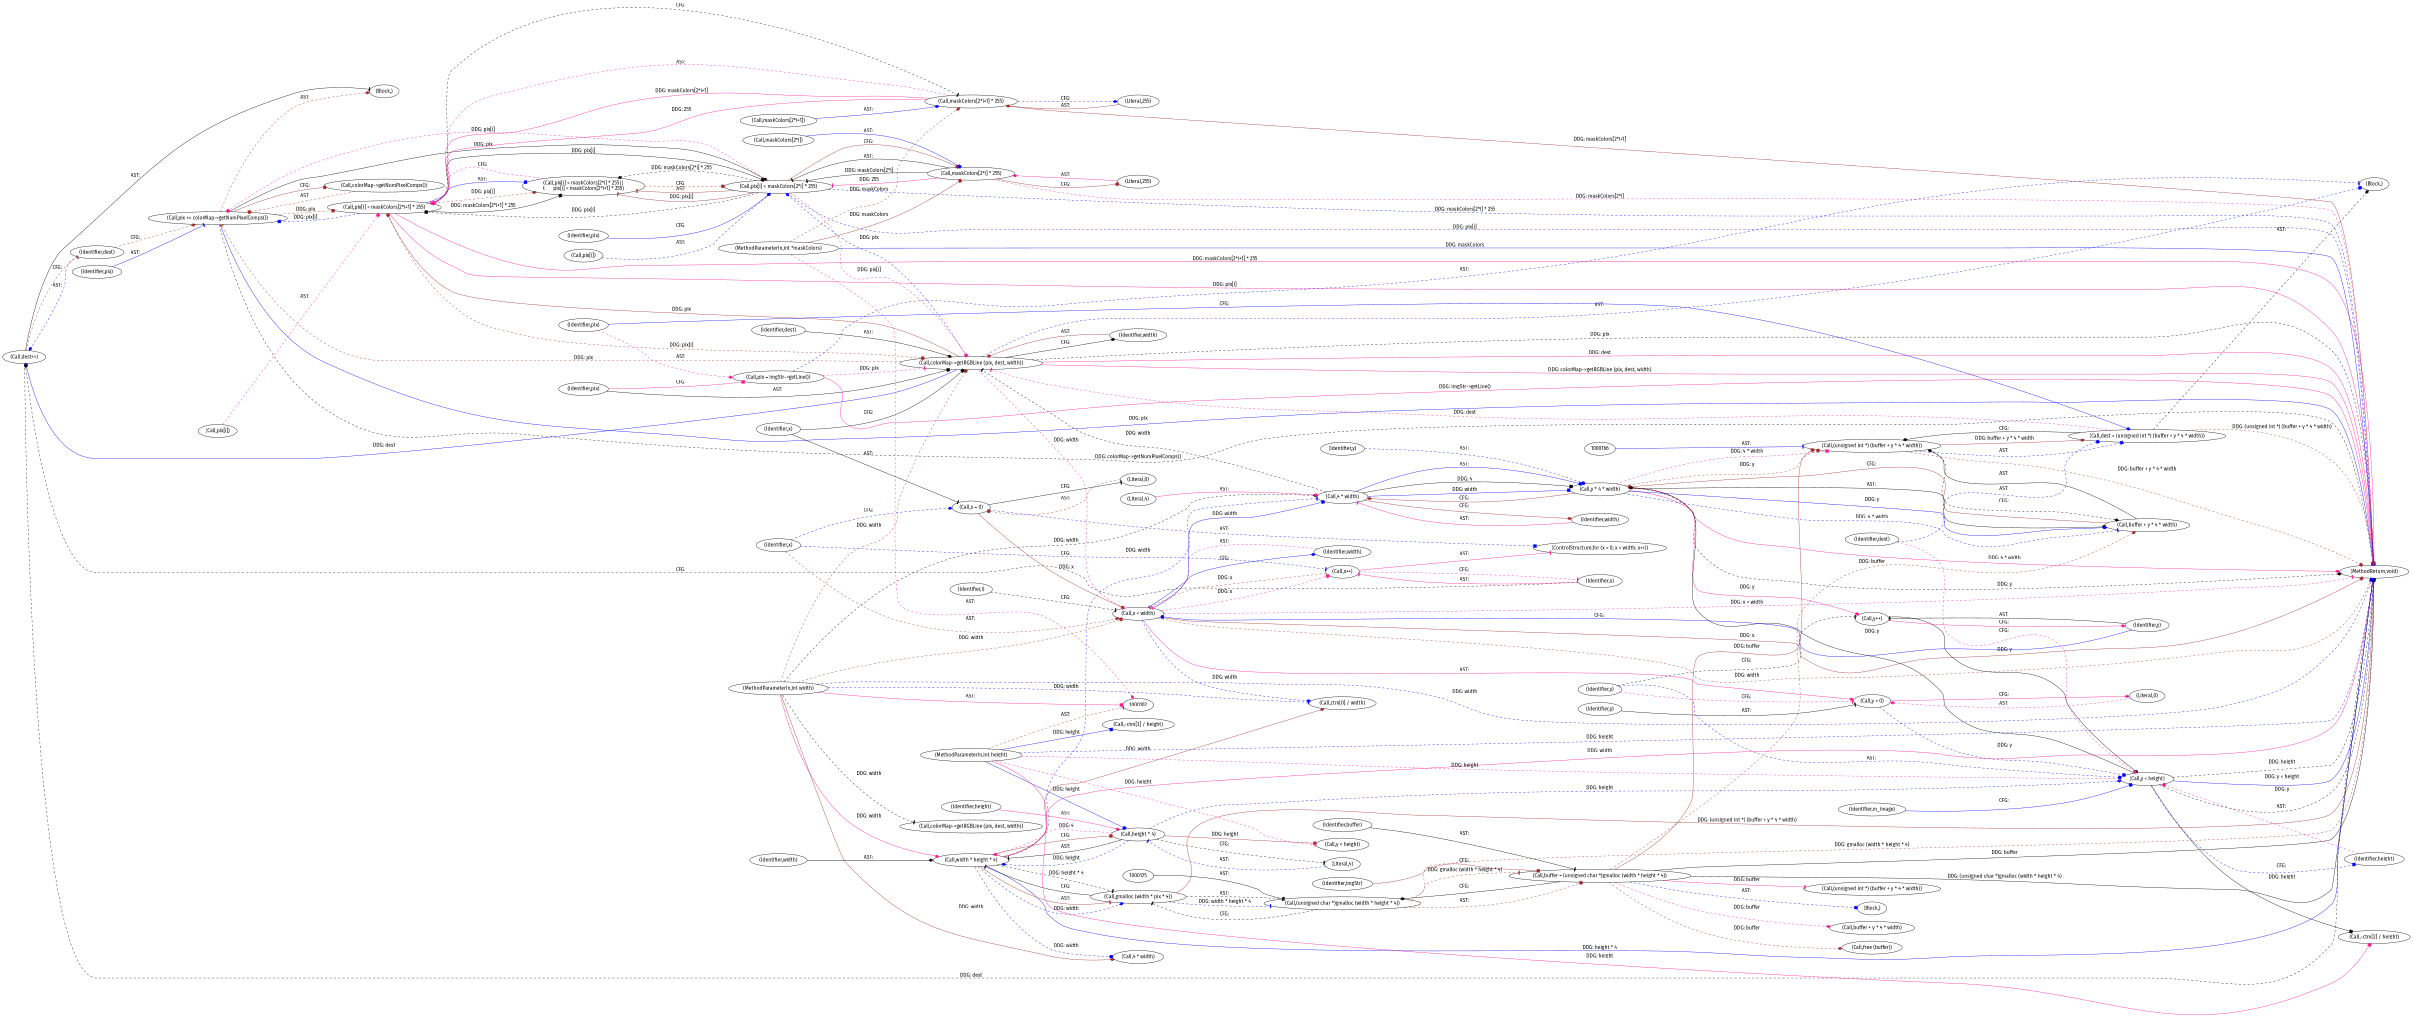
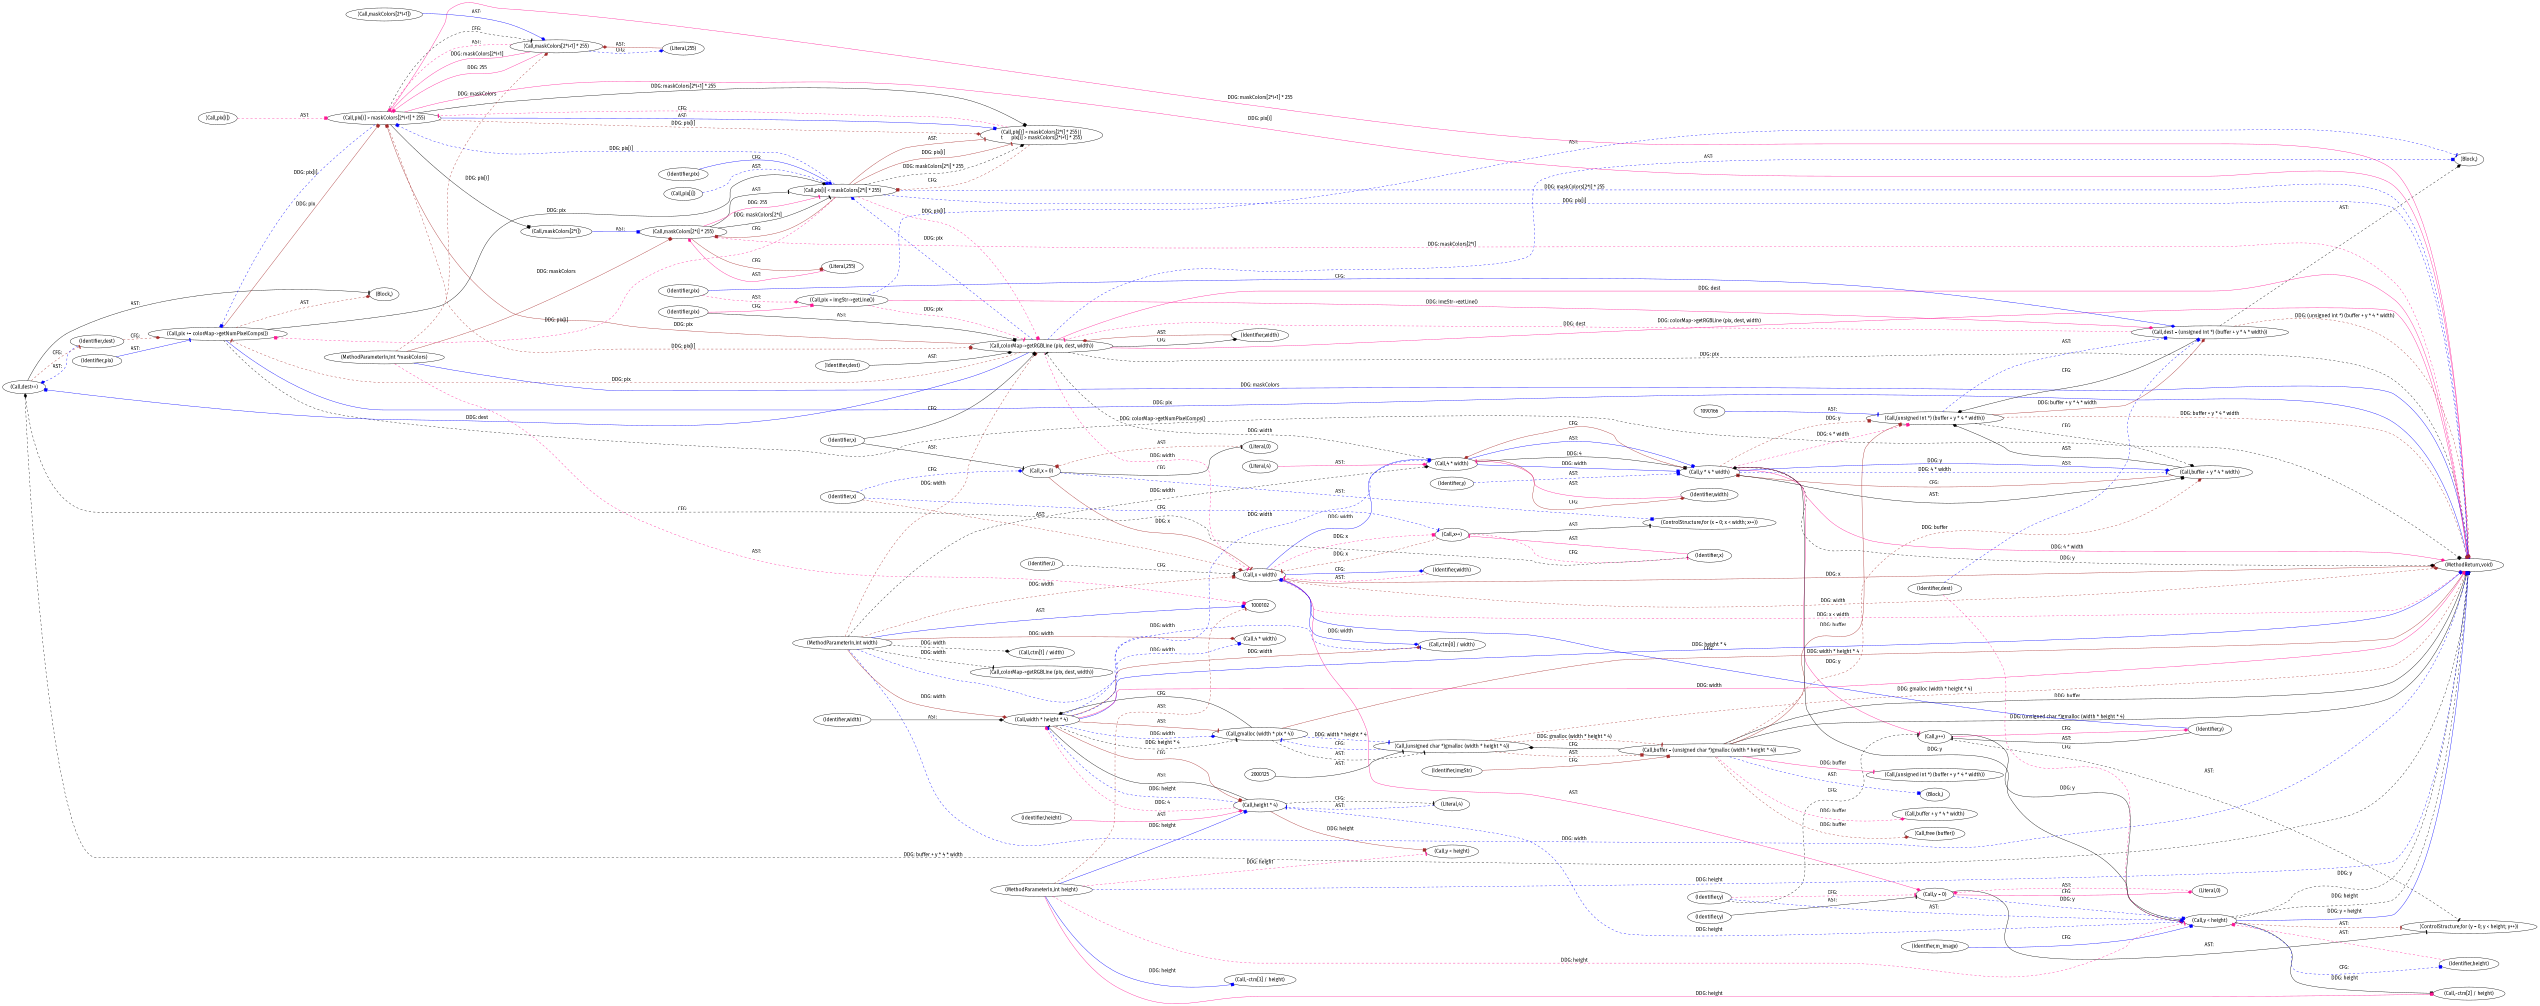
edge "(Call,pix[i] > maskColors[2*i+1] * 255)" -> "(Call,pix[i] < maskColors[2*i] * 255)": now "(Call,pix[i] > maskColors[2*i+1] * 255)" -> "(Call,maskColors[2*i])"
edge "(Call,maskColors[2*i+1] * 255)" -> "(MethodReturn,void)": removed, label "DDG: maskColors[2*i+1]"
node "(Call,colorMap->getNumPixelComps())": removed
edge "(Call,pix += colorMap->getNumPixelComps())" -> "(Call,pix[i] > maskColors[2*i+1] * 255)": style dashed -> solid
edge "(Call,pix[i] < maskColors[2*i] * 255)" -> "(Call,pix[i] > maskColors[2*i+1] * 255)": color black -> blue
edge "(Call,pix = imgStr->getLine())" -> "(MethodReturn,void)": now "(Call,pix = imgStr->getLine())" -> "(Call,dest = (unsigned int *) (buffer + y * 4 * width))"
node "1000166": label "1000166" -> "1090166"
edge "(MethodParameterIn,int *maskColors)" -> "1000102": arrowhead diamond -> box
edge "(Call,x++)" -> "(ControlStructure,for (x = 0; x < width; x++))": color deeppink -> black
edge "(Call,x = 0)" -> "(Call,x < width)": arrowhead diamond -> tee
edge "(Call,y * 4 * width)" -> "(Call,y++)": arrowhead diamond -> tee
node "(Call,ctm[1] / width)": added
edge "(Call,x < width)" -> "(Call,ctm[0] / width)": style dashed -> solid
edge "(MethodParameterIn,int width)" -> "1000102": color deeppink -> blue
edge "(MethodParameterIn,int width)" -> "(Call,width * height * 4)": color deeppink -> brown
edge "(Call,gmalloc (width * pix * 4))" -> "(MethodReturn,void)": label "DDG: (unsigned int *) (buffer + y * 4 * width)" -> "DDG: width * height * 4"
node "(Identifier,buffer)": removed
node "1000125": label "1000125" -> "2000125"
edge "(Call,gmalloc (width * pix * 4))" -> "(Call,width * height * 4)": arrowhead tee -> diamond
edge "(Call,(unsigned char *)gmalloc (width * height * 4))" -> "(Call,gmalloc (width * pix * 4))": color black -> blue
node "(ControlStructure,for (y = 0; y < height; y++))": added
edge "(Call,dest++)" -> "(MethodReturn,void)": label "DDG: dest" -> "DDG: buffer + y * 4 * width"
